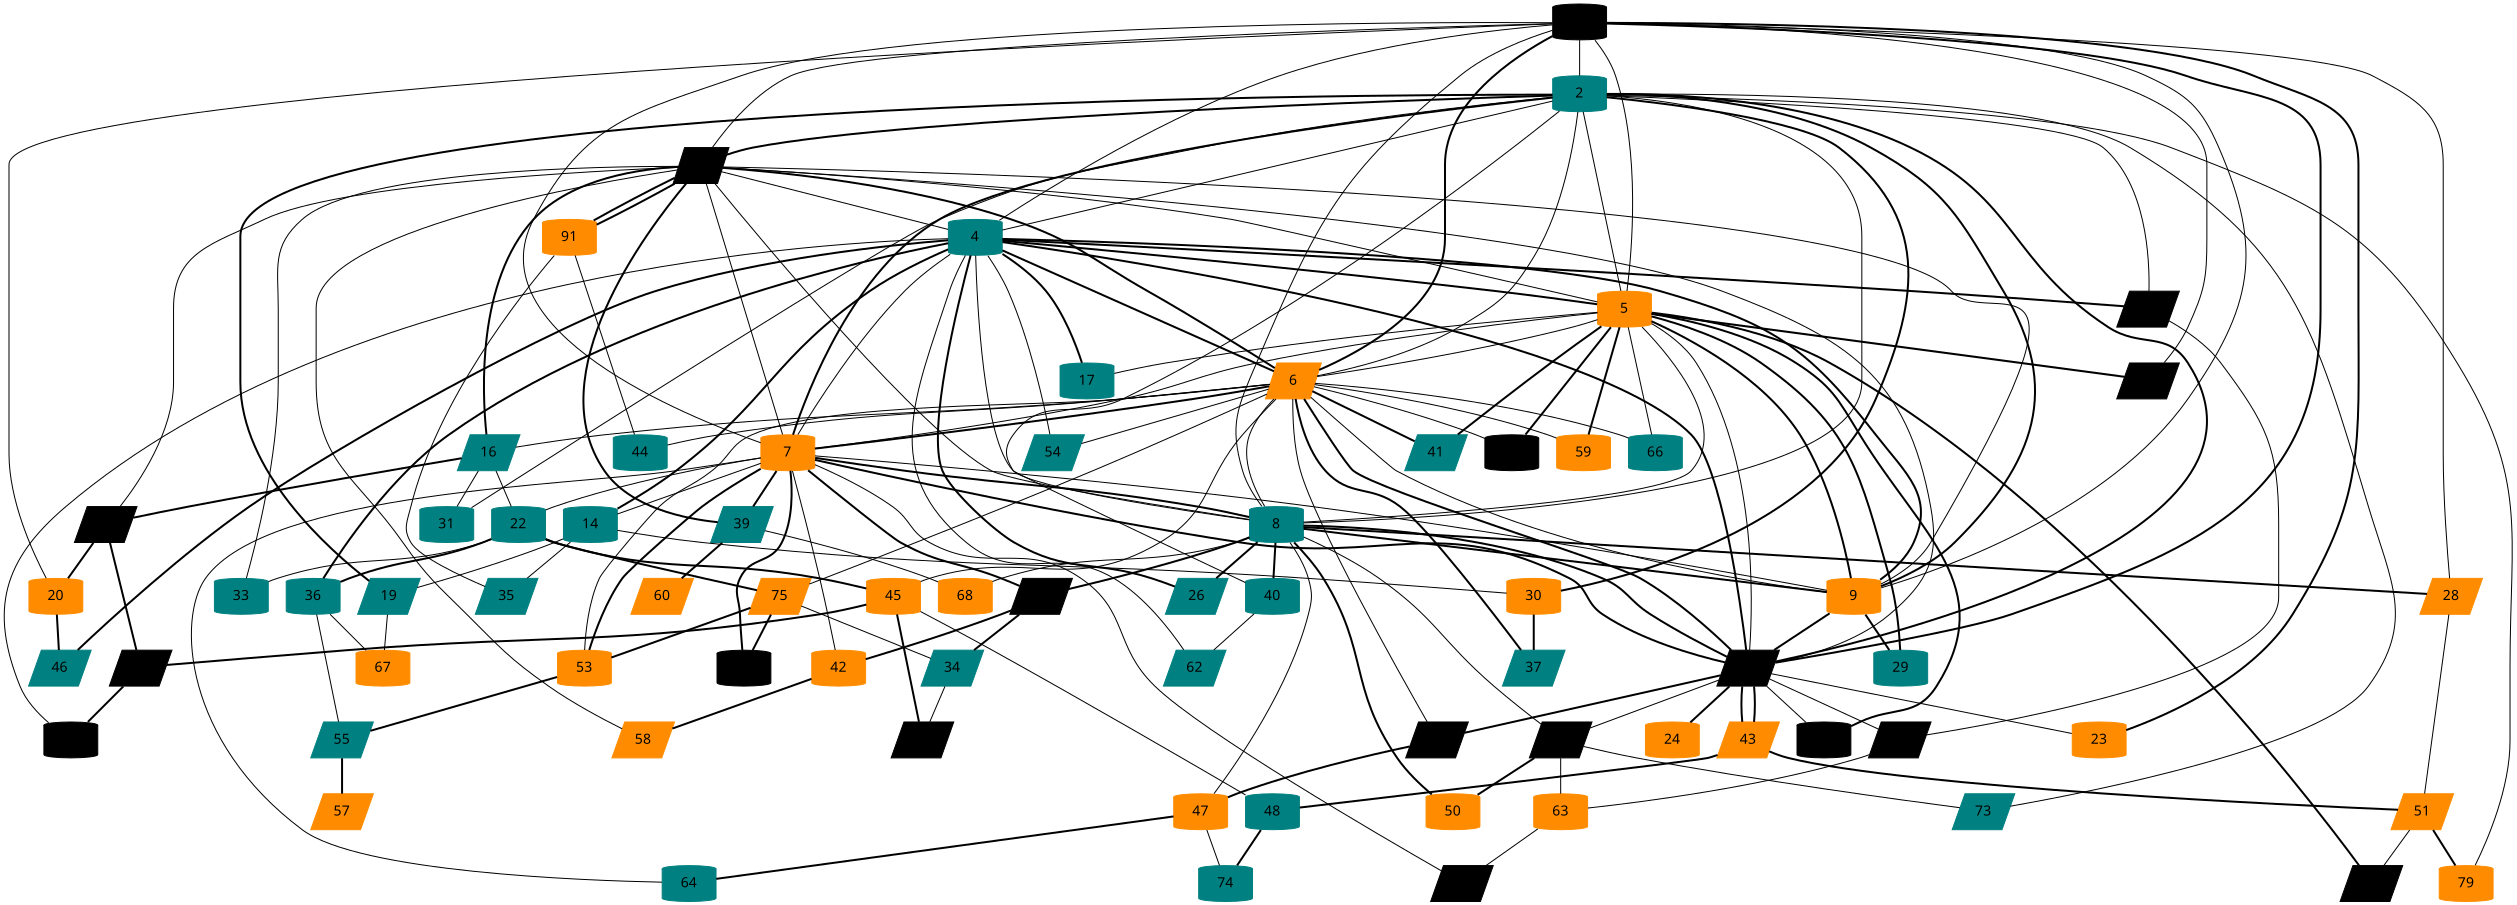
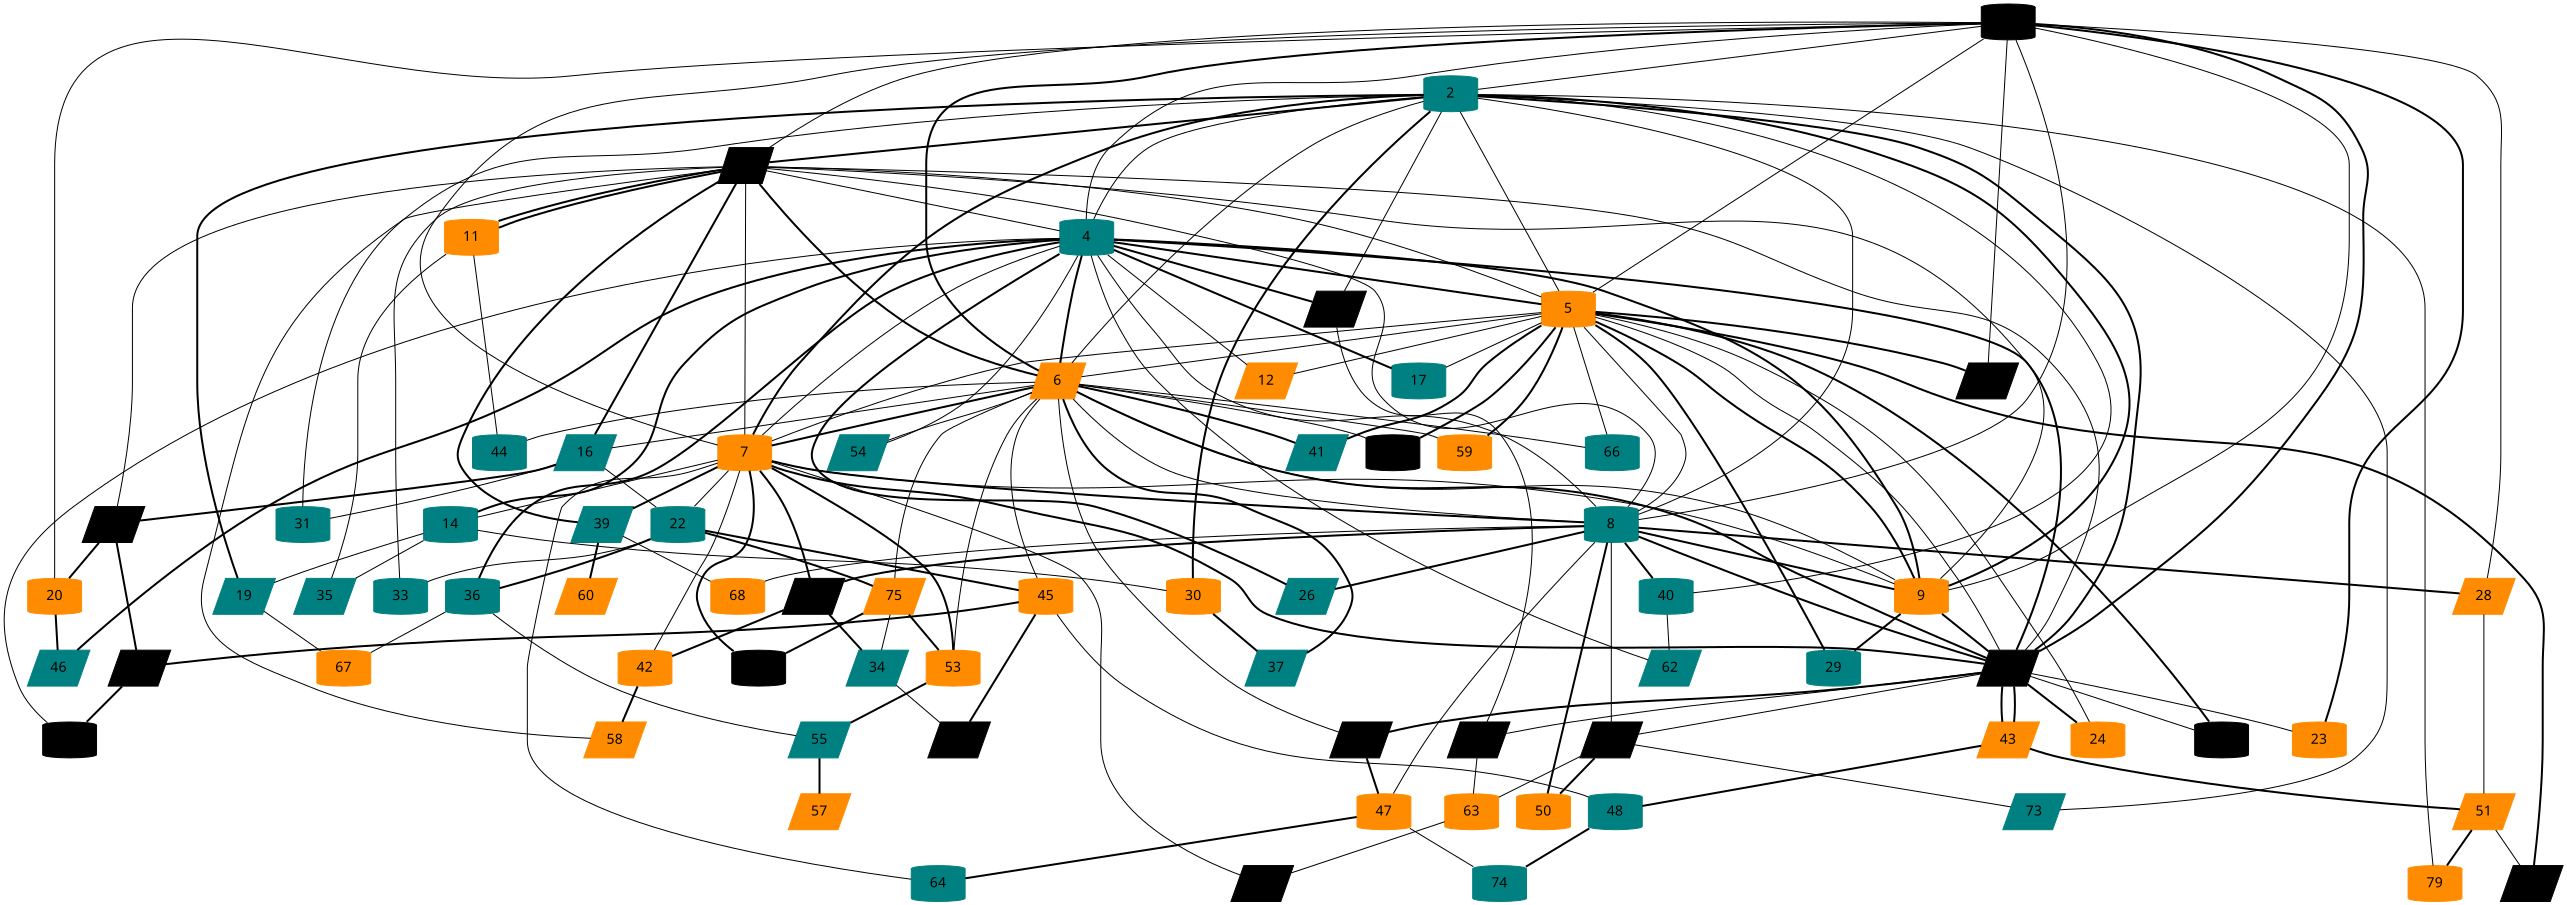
node "91": label "91" -> "11"
node "12": added
edge "5" -- "24": added
